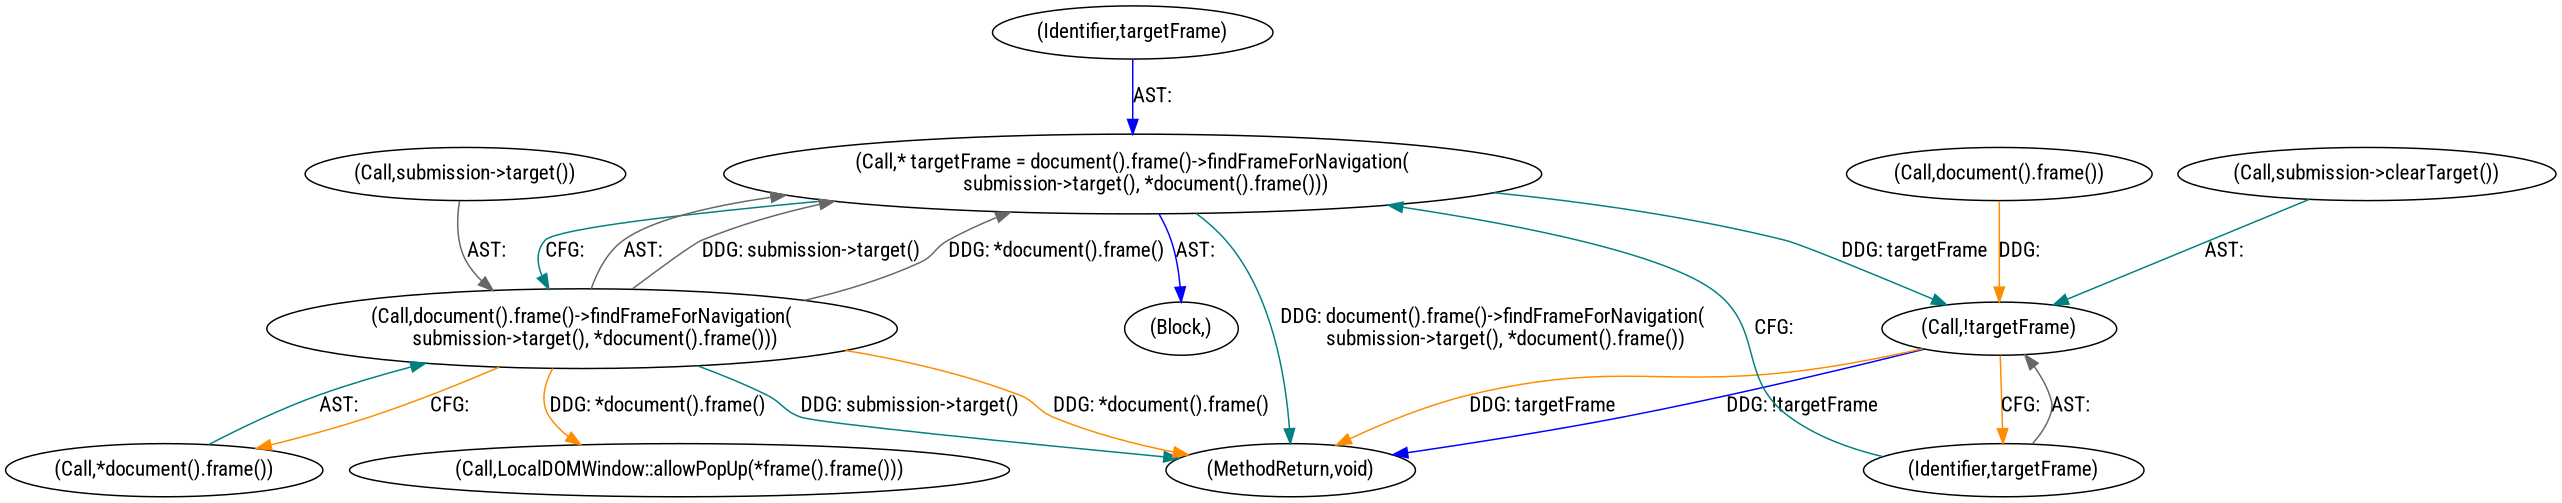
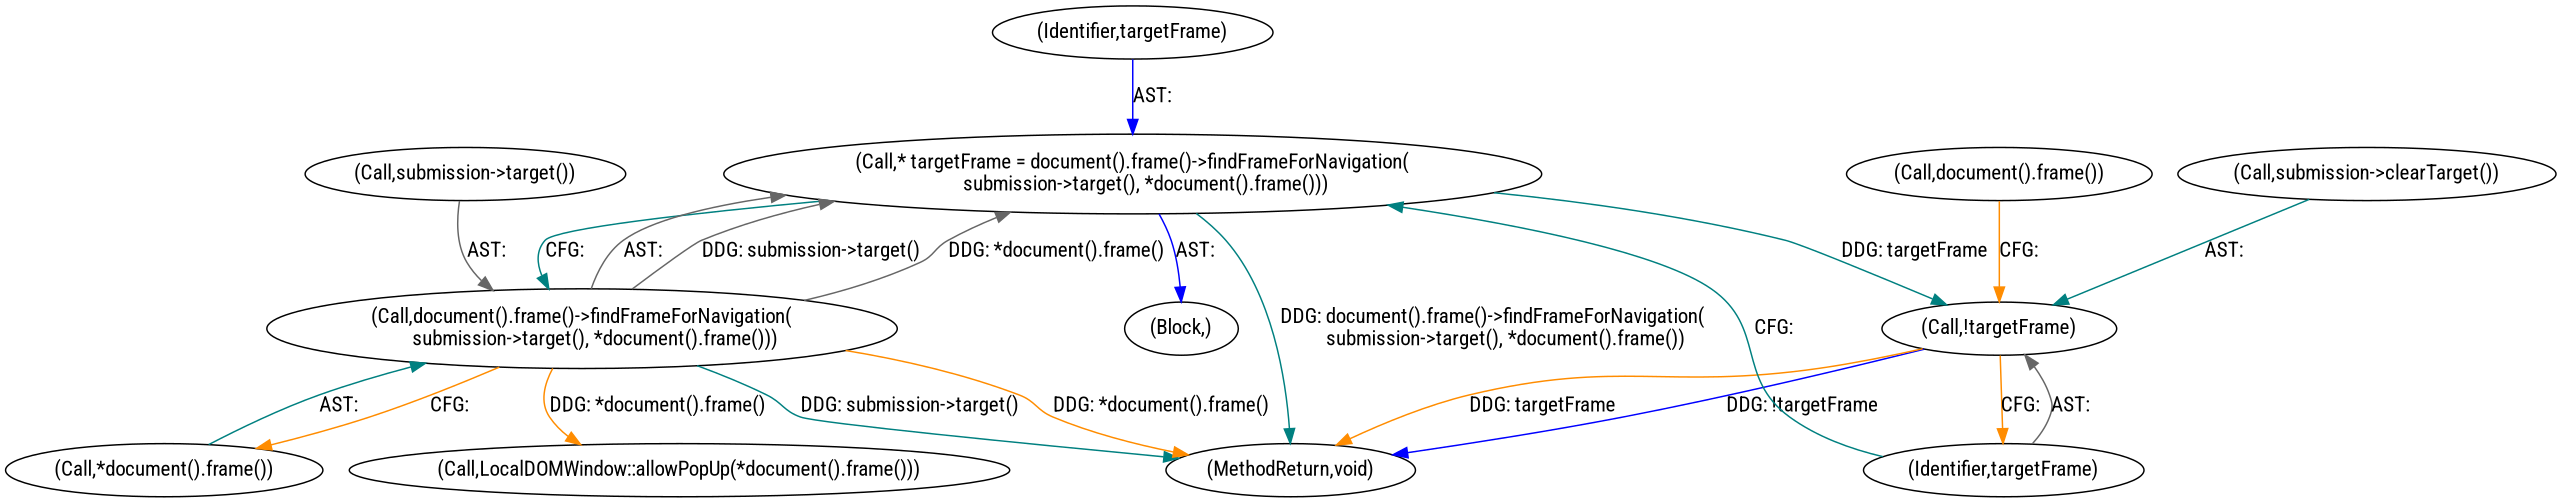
edge "(Call,document().frame())" -> "(Call,!targetFrame)": label "DDG: " -> "CFG: "
node "(Call,LocalDOMWindow::allowPopUp(*frame().frame()))": label "(Call,LocalDOMWindow::allowPopUp(*frame().frame()))" -> "(Call,LocalDOMWindow::allowPopUp(*document().frame()))"
